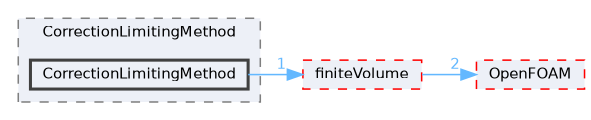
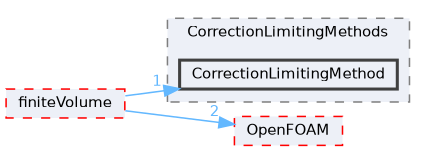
cluster "CorrectionLimitingMethod": label "CorrectionLimitingMethod" -> "CorrectionLimitingMethods"
edge "CorrectionLimitingMethod" -> "finiteVolume": reversed
